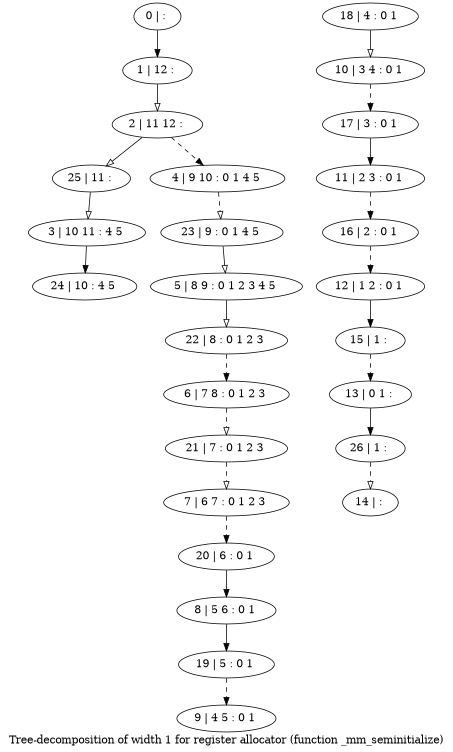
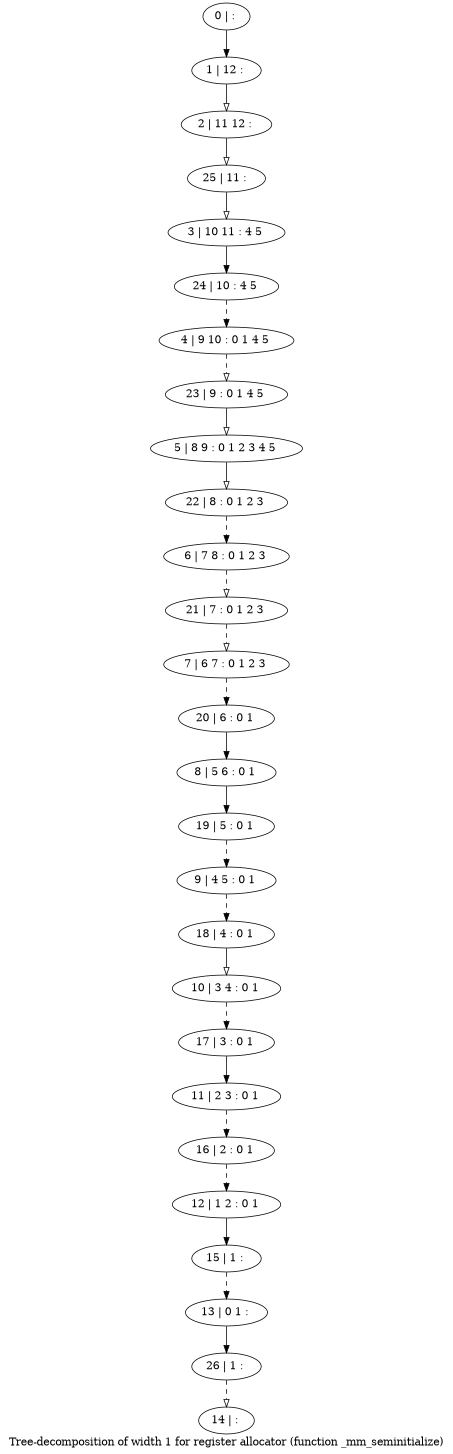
edge "2 | 11 12 :" -> "4 | 9 10 : 0 1 4 5": now "24 | 10 : 4 5" -> "4 | 9 10 : 0 1 4 5"
edge "9 | 4 5 : 0 1" -> "18 | 4 : 0 1": added
